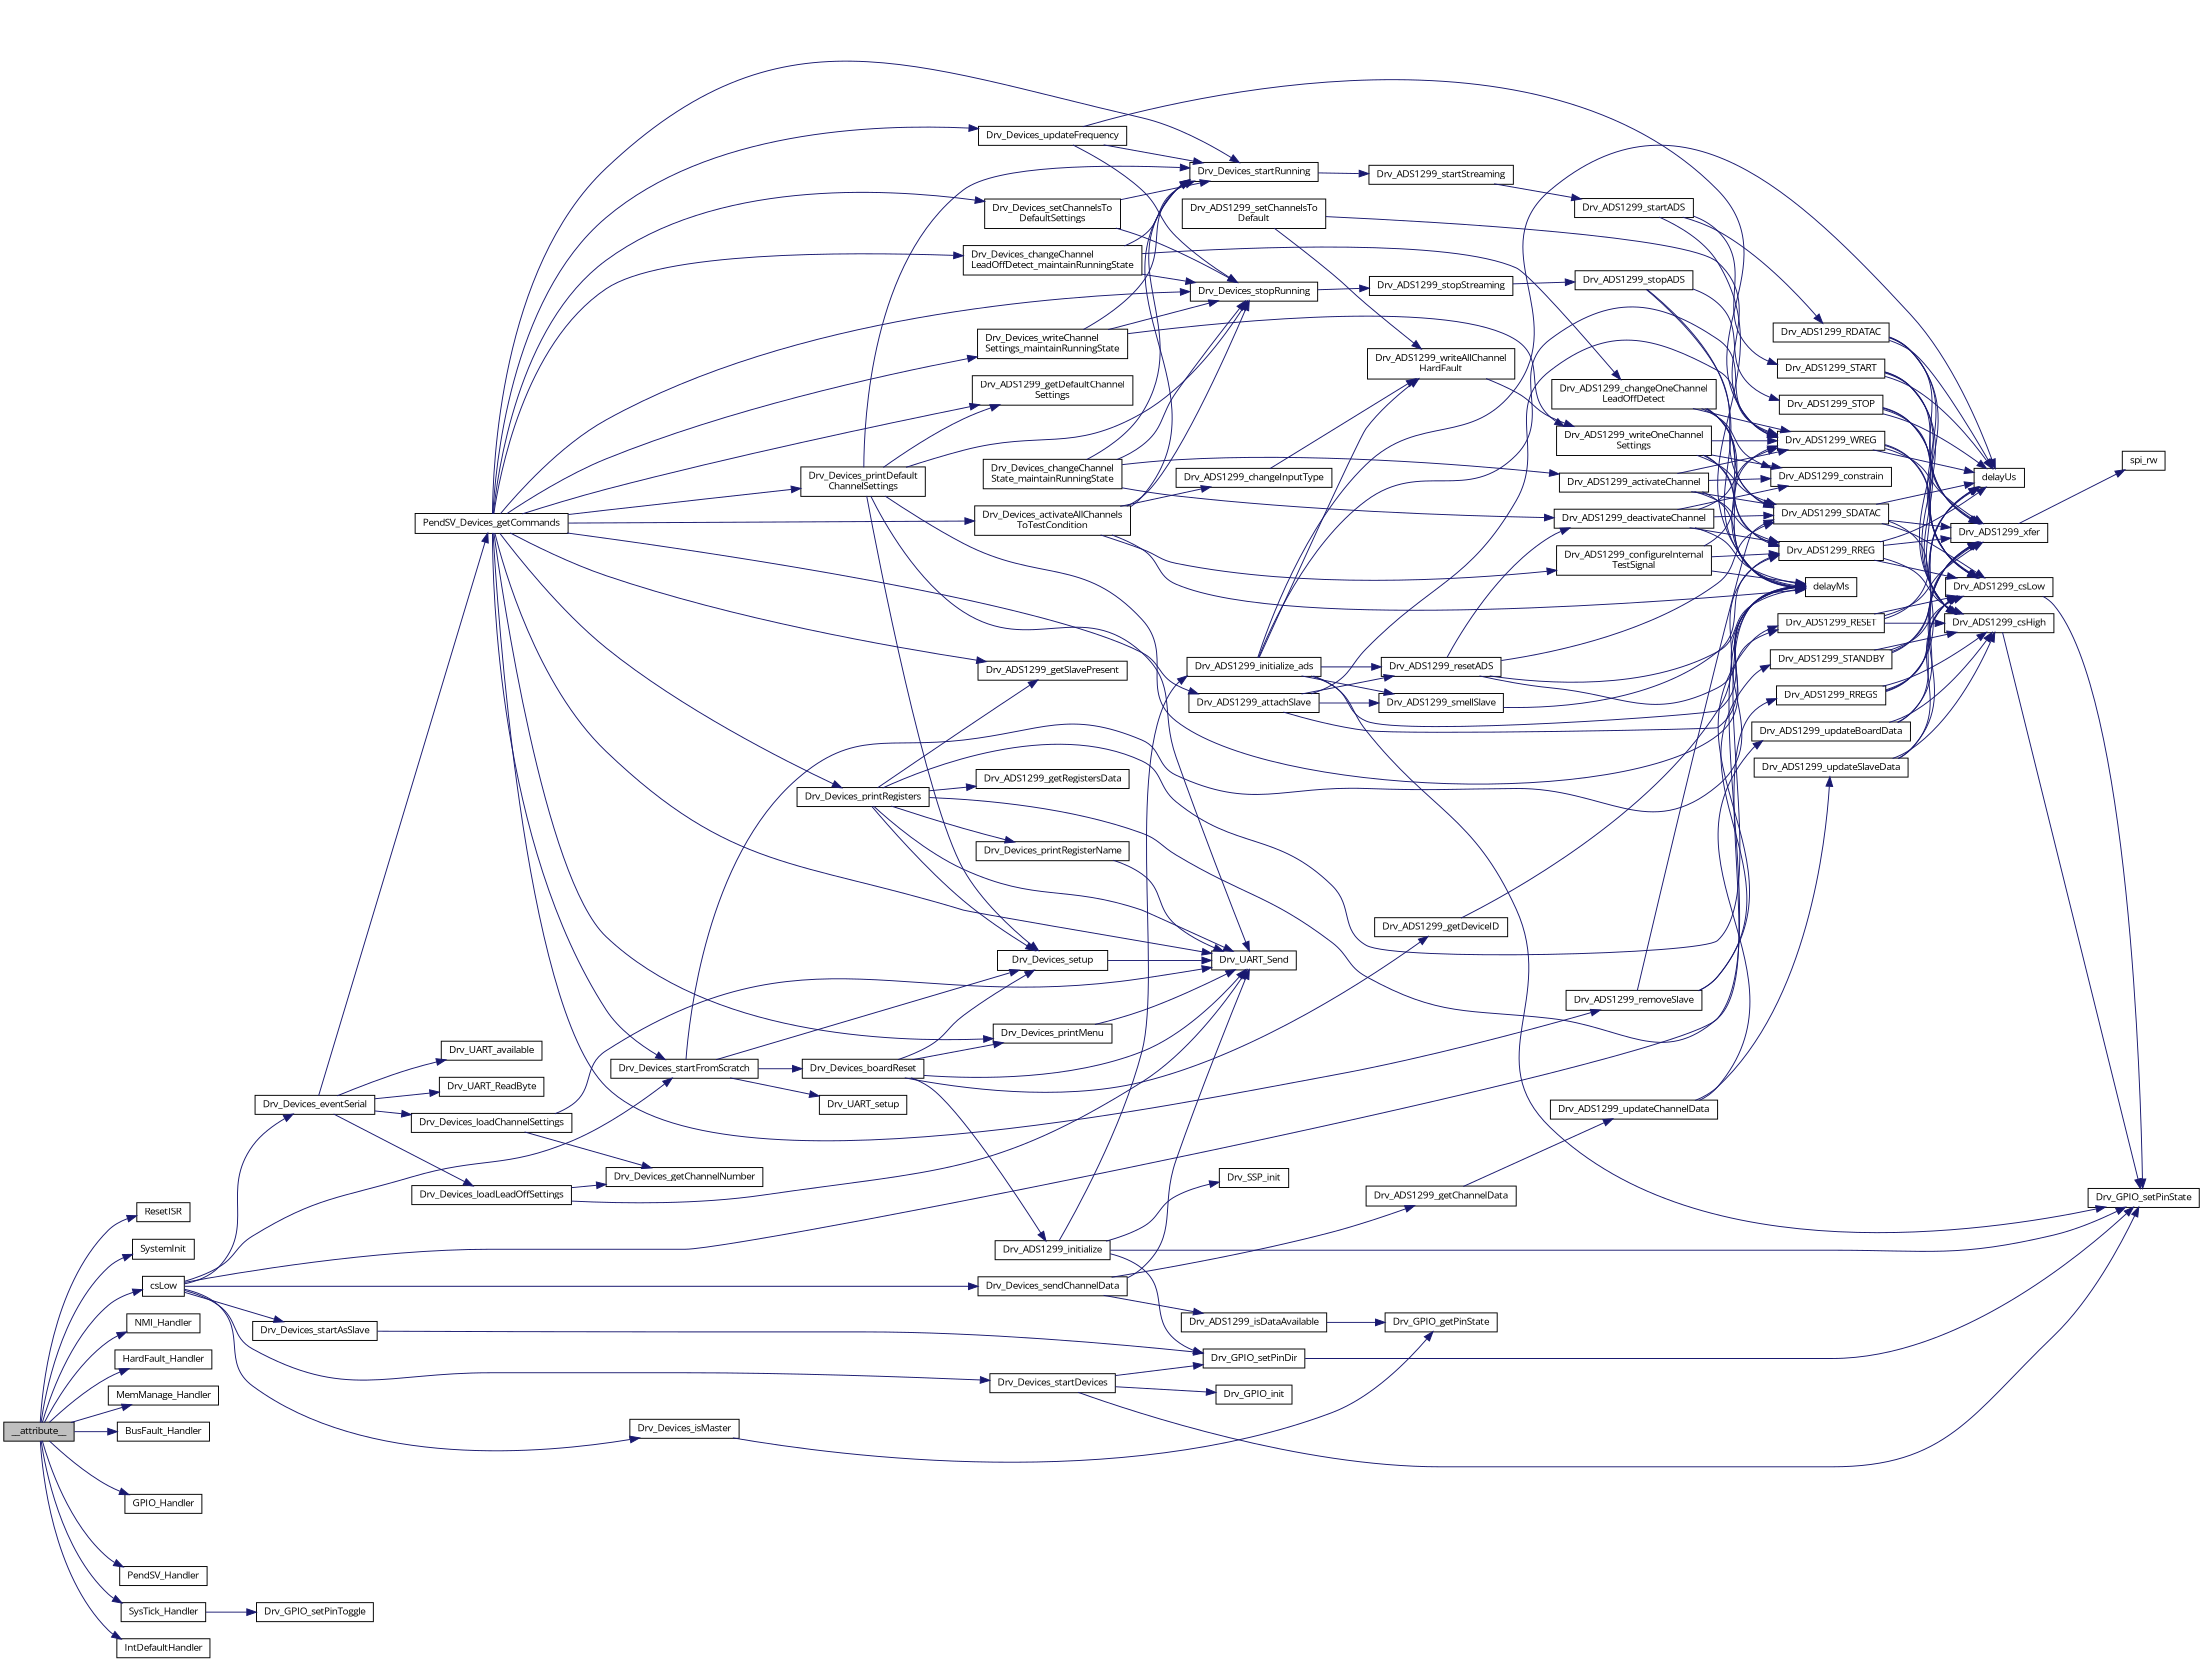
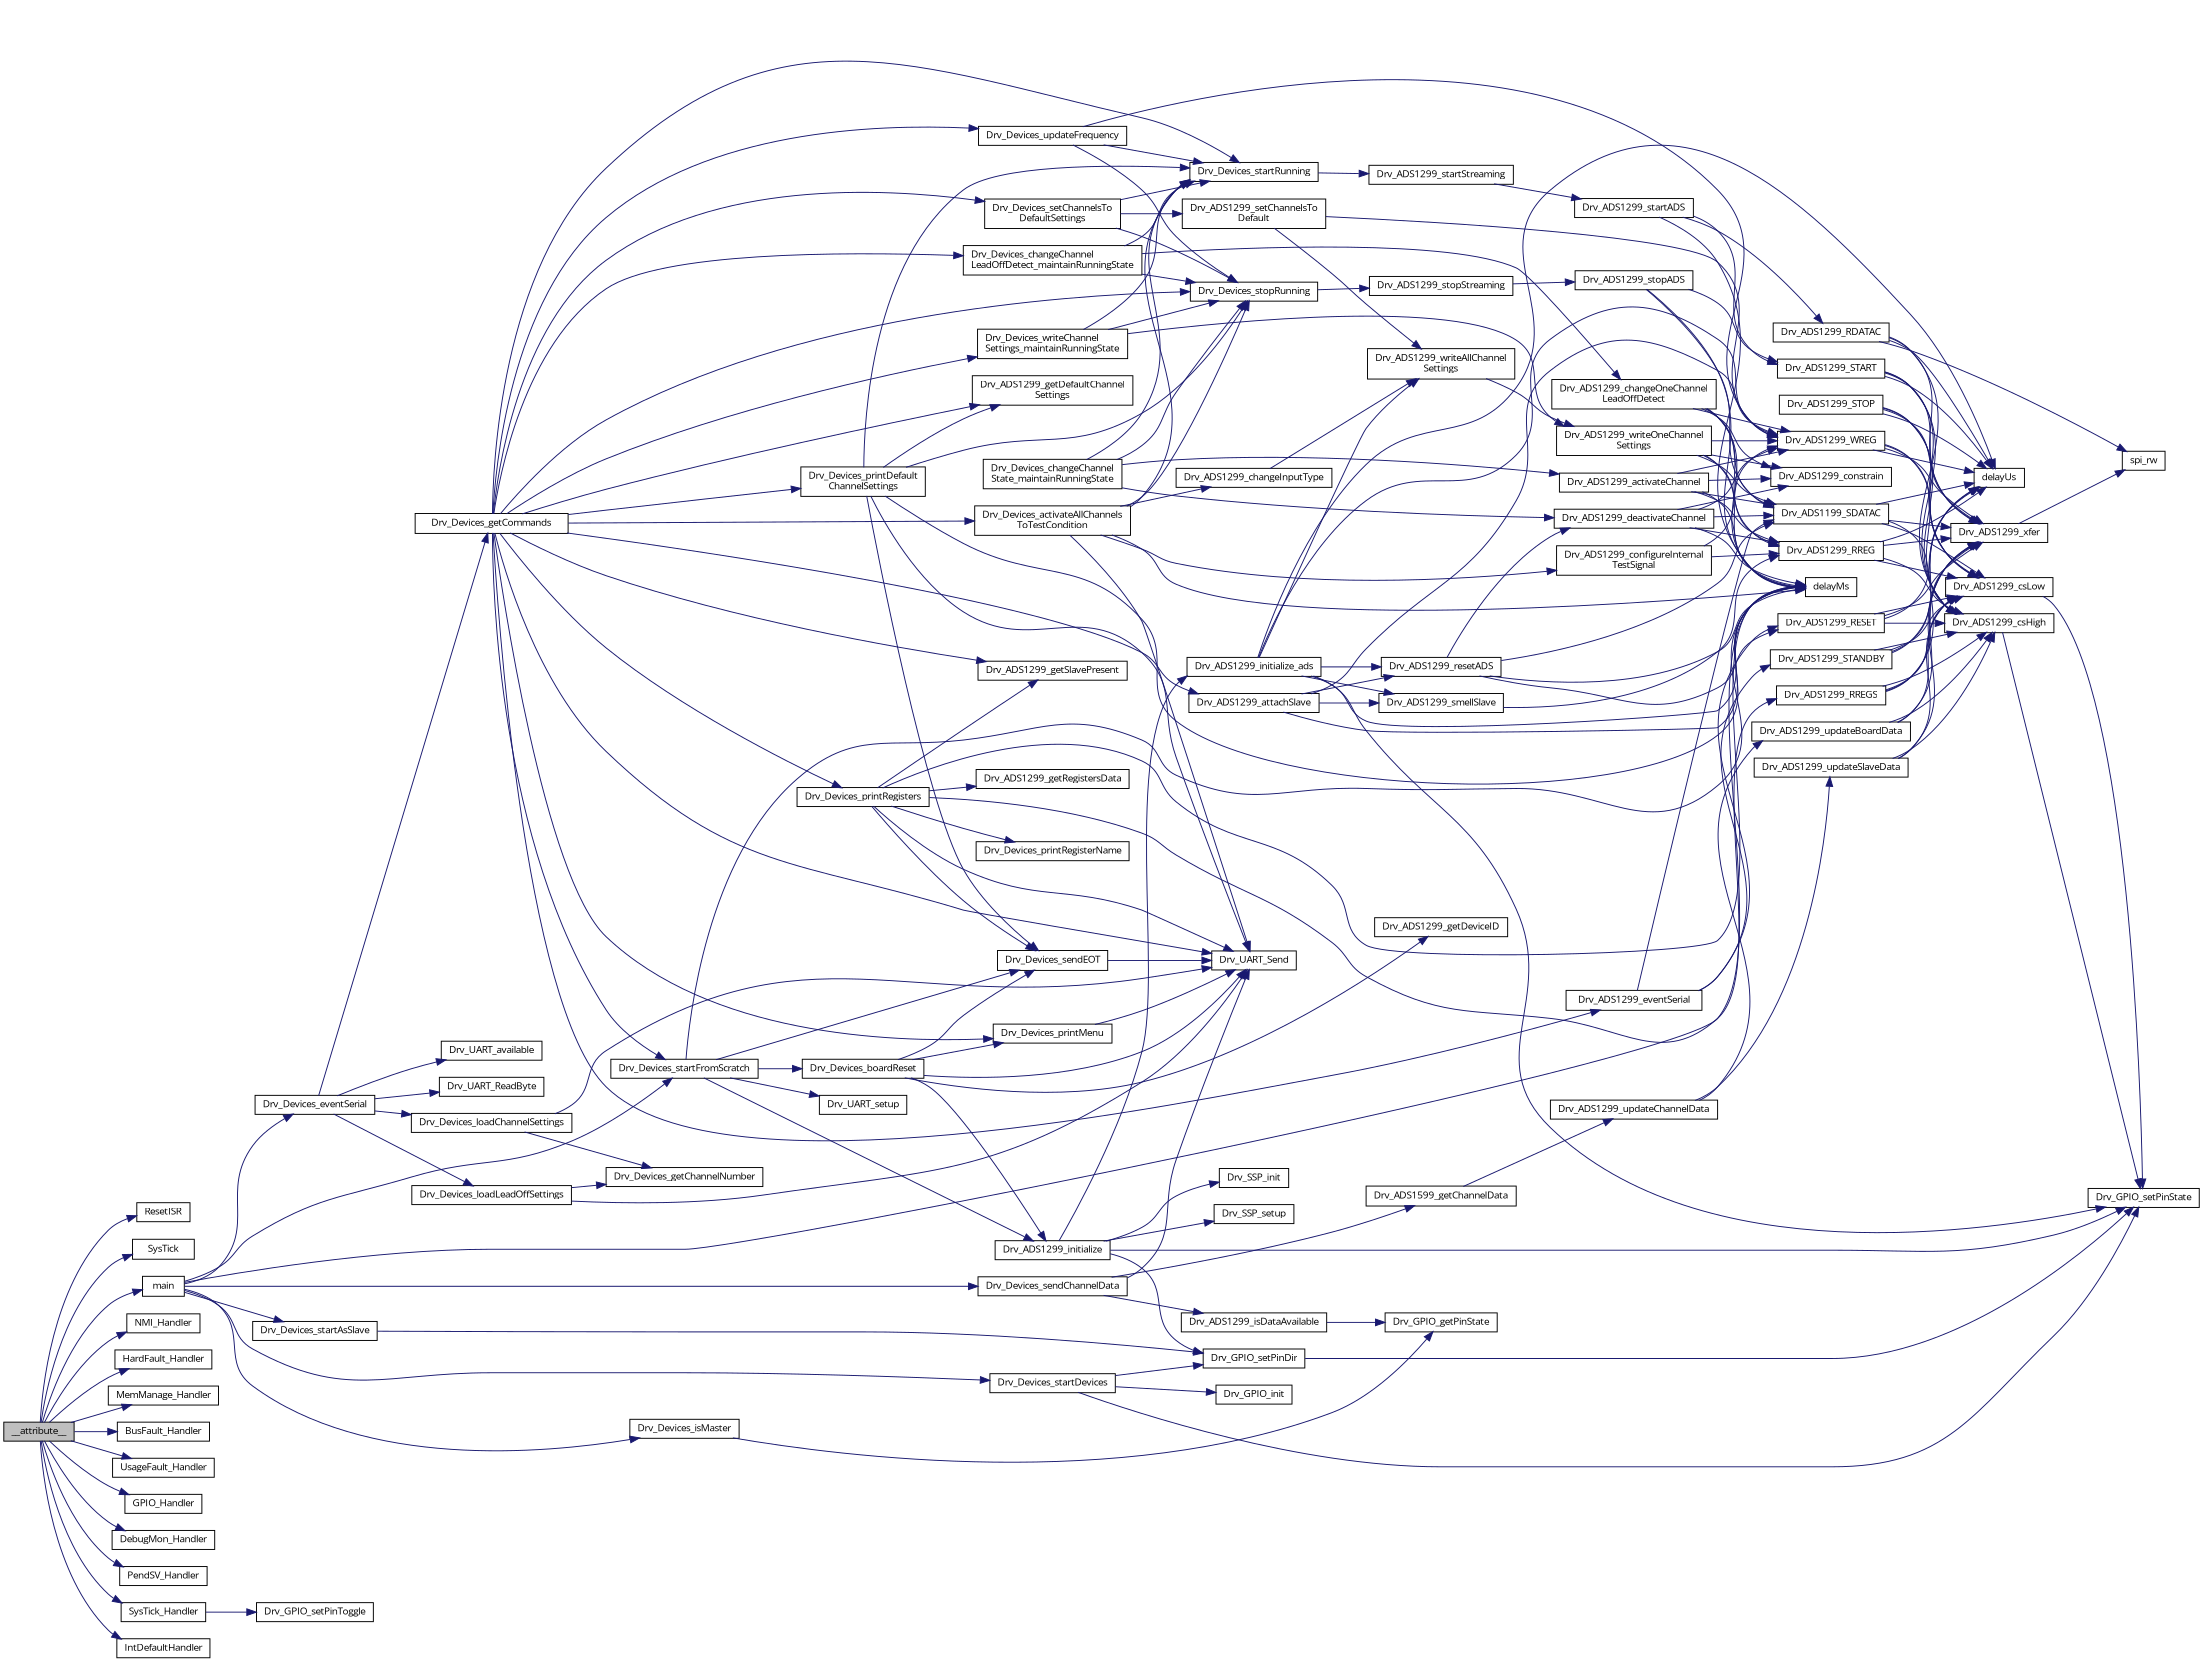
edge "Drv_Devices_setChannelsTo DefaultSettings" -> "Drv_ADS1299_setChannelsTo Default": added
edge "Drv_ADS1299_stopADS" -> "Drv_ADS1299_STOP": now "Drv_ADS1299_stopADS" -> "Drv_ADS1299_START"
node "Drv_ADS1299_writeAllChannel HardFault": label "Drv_ADS1299_writeAllChannel HardFault" -> "Drv_ADS1299_writeAllChannel Settings"
edge "Drv_ADS1299_RDATAC" -> "Drv_ADS1299_csLow": now "Drv_ADS1299_RDATAC" -> "spi_rw"
node "Drv_ADS1299_SDATAC": label "Drv_ADS1299_SDATAC" -> "Drv_ADS1199_SDATAC"
node "PendSV_Devices_getCommands": label "PendSV_Devices_getCommands" -> "Drv_Devices_getCommands"
edge "Drv_ADS1299_configureInternal TestSignal" -> "delayMs": removed
edge "Drv_ADS1299_getDeviceID" -> "Drv_ADS1299_RREG": removed
edge "Drv_Devices_printRegisterName" -> "Drv_UART_Send": now "Drv_Devices_activateAllChannels ToTestCondition" -> "Drv_UART_Send"
node "Drv_Devices_setup": label "Drv_Devices_setup" -> "Drv_Devices_sendEOT"
node "Drv_ADS1299_removeSlave": label "Drv_ADS1299_removeSlave" -> "Drv_ADS1299_eventSerial"
edge "Drv_Devices_startFromScratch" -> "Drv_ADS1299_initialize": added
node "Drv_ADS1299_getChannelData": label "Drv_ADS1299_getChannelData" -> "Drv_ADS1599_getChannelData"
node "Drv_SSP_setup": added
node "SystemInit": label "SystemInit" -> "SysTick"
node "csLow": label "csLow" -> "main"
node "UsageFault_Handler": added
node "DebugMon_Handler": added
